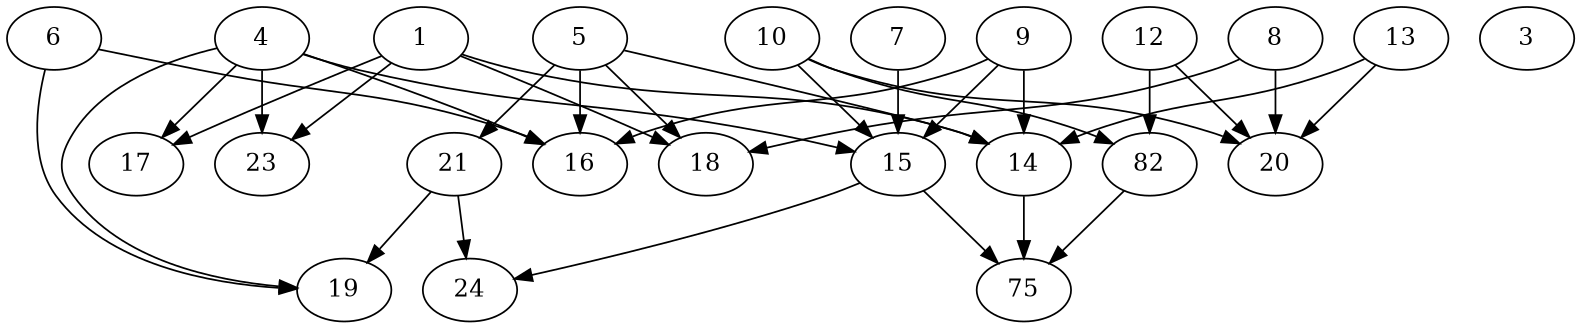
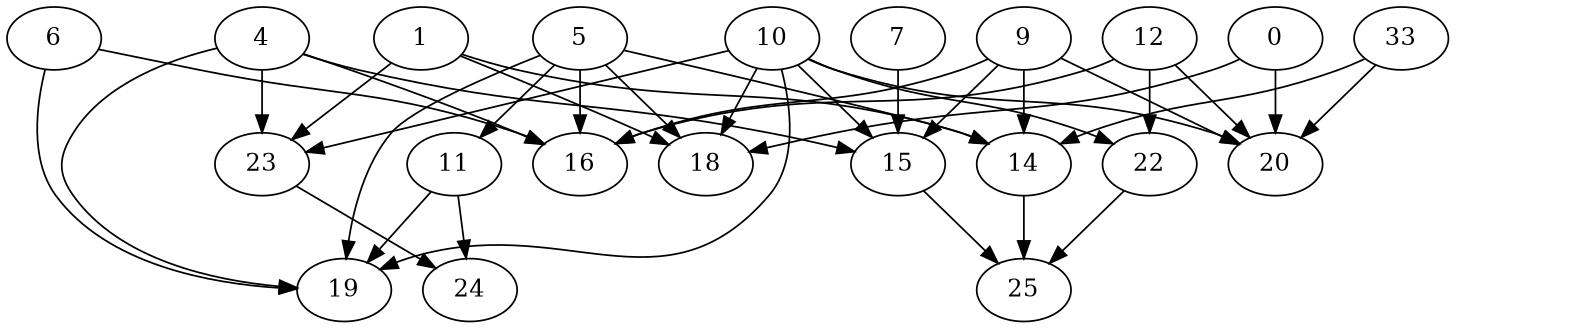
node "8": label "8" -> "0"
node "13": label "13" -> "33"
node "3": removed
edge "9" -> "20": added
edge "10" -> "18": added
edge "12" -> "16": added
edge "10" -> "23": added
edge "5" -> "19": added
node "17": removed
node "21": label "21" -> "11"
node "82": label "82" -> "22"
edge "15" -> "24": now "23" -> "24"
edge "10" -> "19": added
node "75": label "75" -> "25"
